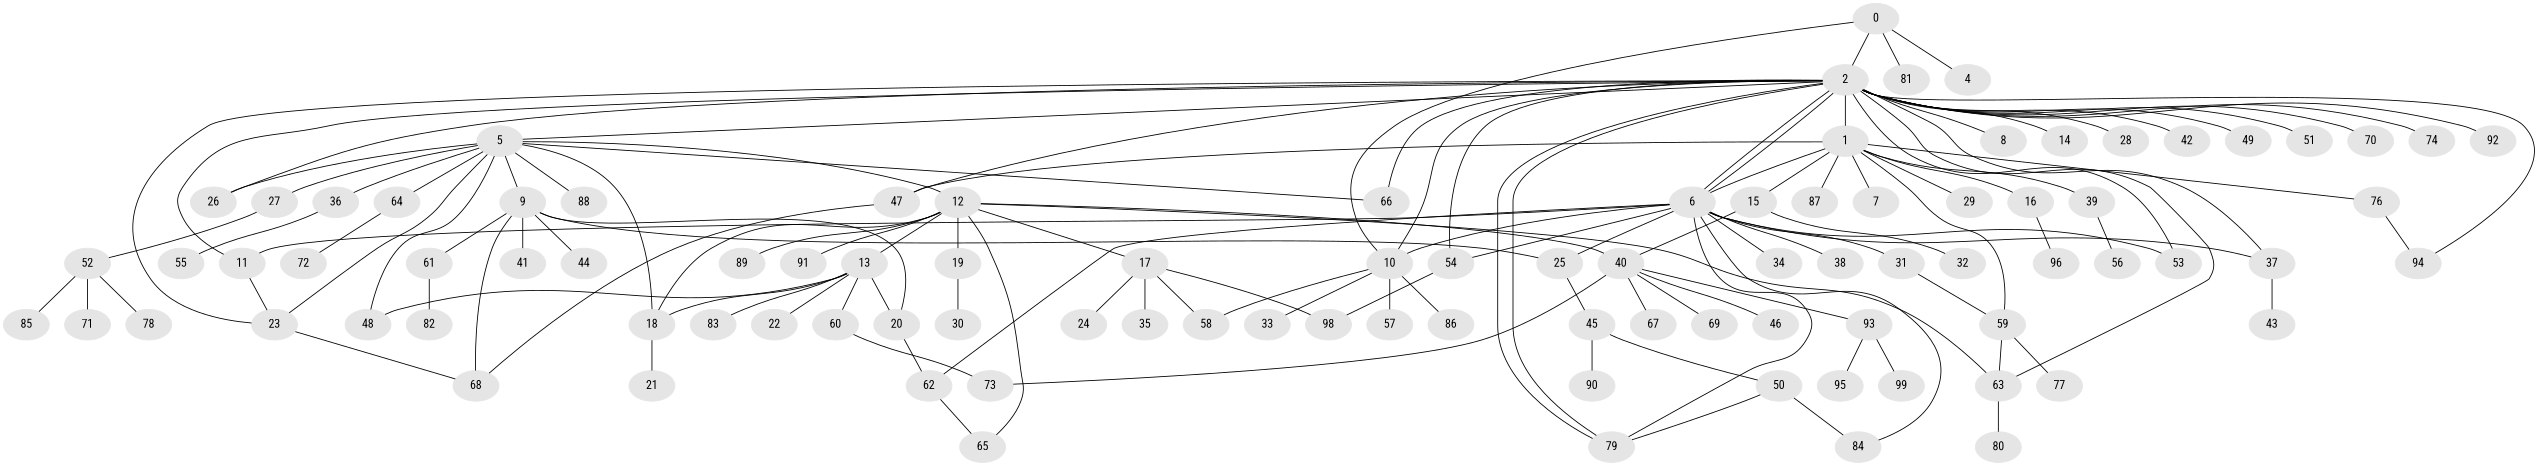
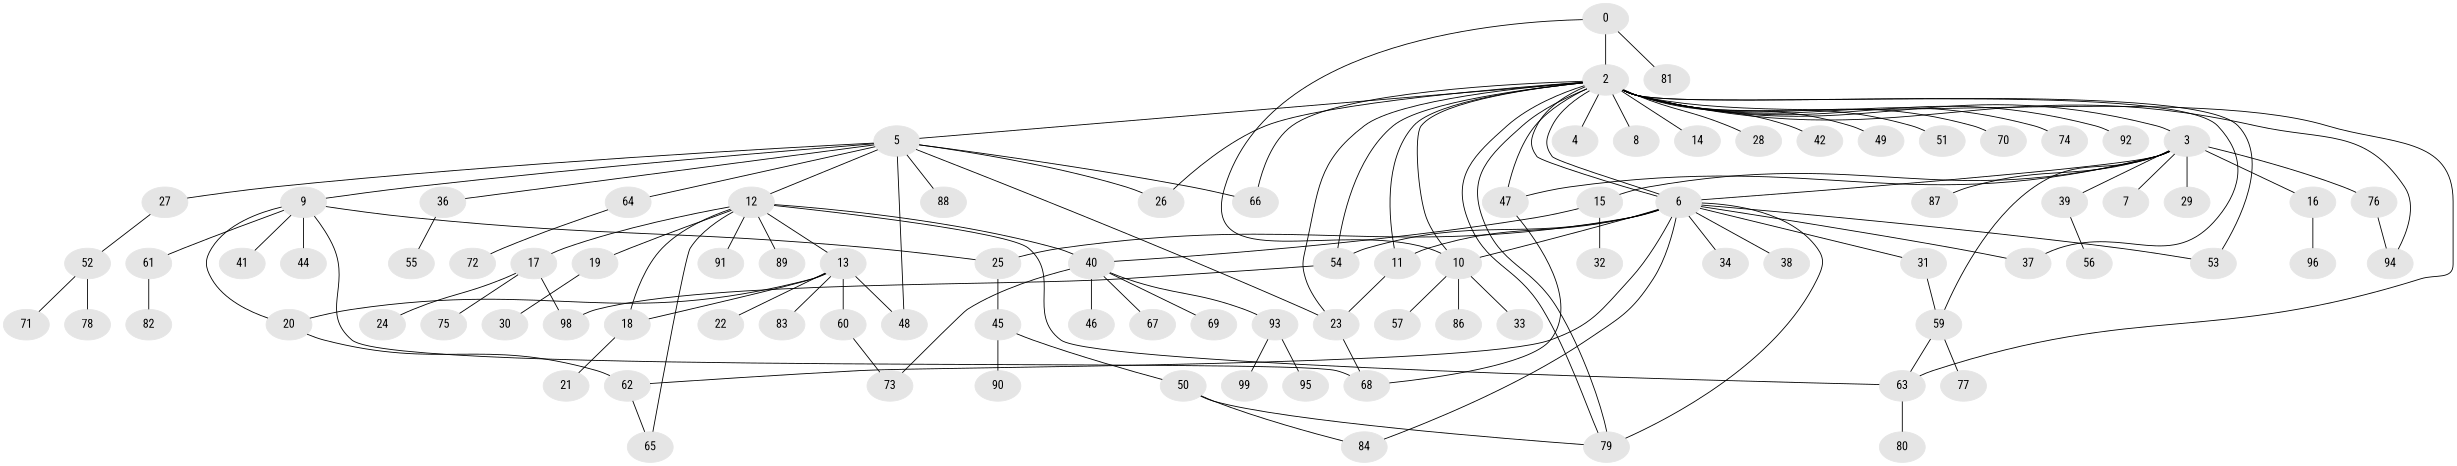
edge "0" -- "4": now "2" -- "4"
node "1": label "1" -> "3"
edge "5" -- "18": removed
node "85": removed
node "35": label "35" -> "75"
node "58": removed
node "43": removed
